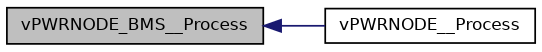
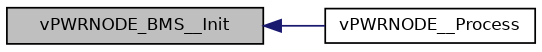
node "vPWRNODE_BMS__Process": label "vPWRNODE_BMS__Process" -> "vPWRNODE_BMS__Init"
